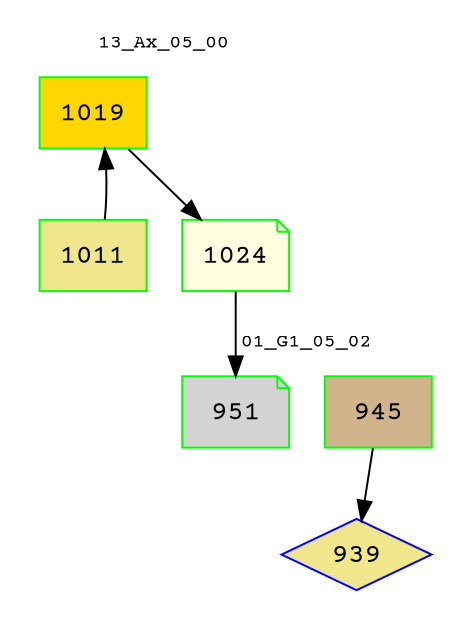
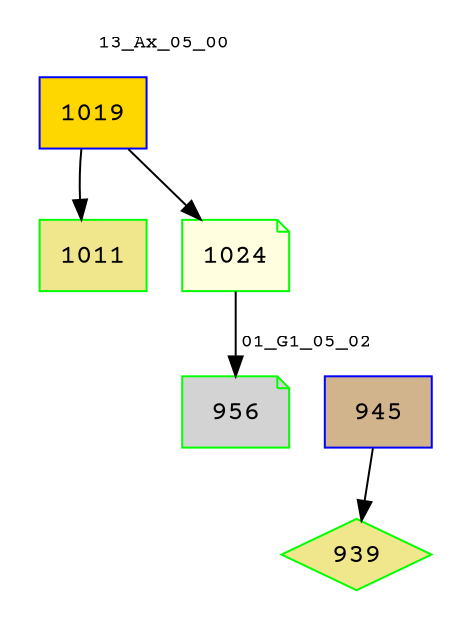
node "1019": color green -> blue
edge "1011" -> "1019": reversed
node "951": label "951" -> "956"
node "945": color green -> blue
node "939": color blue -> green
